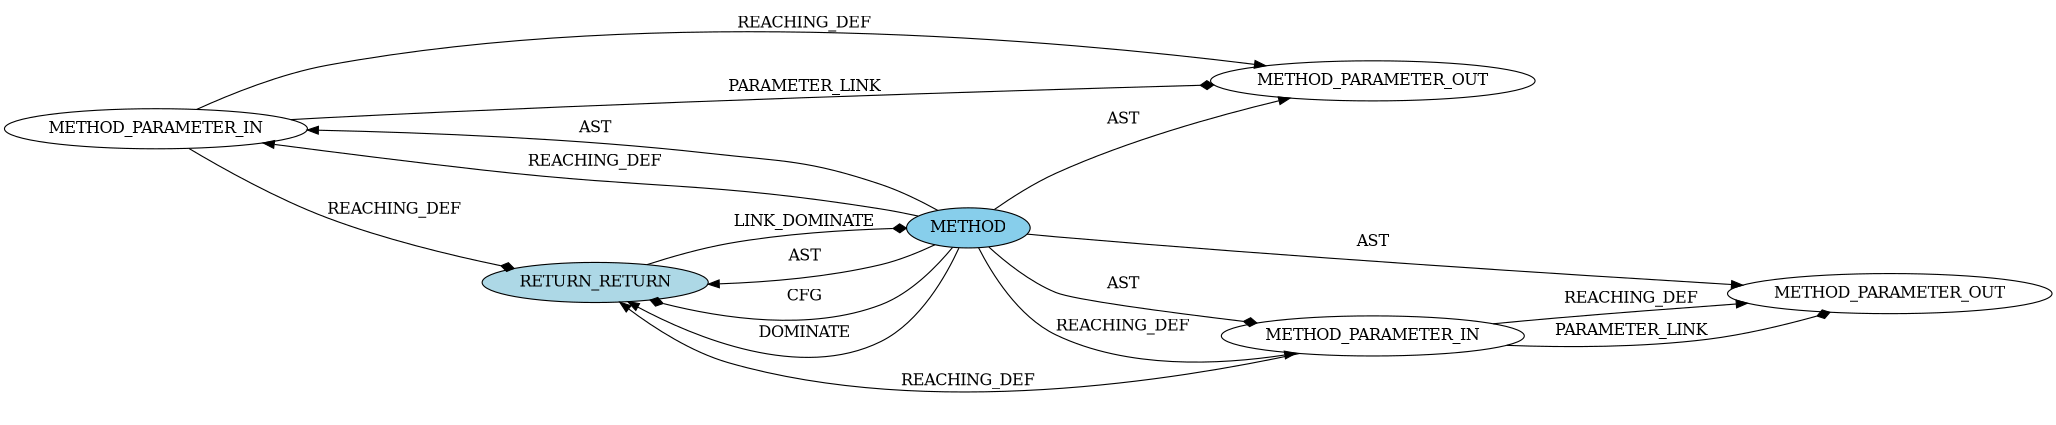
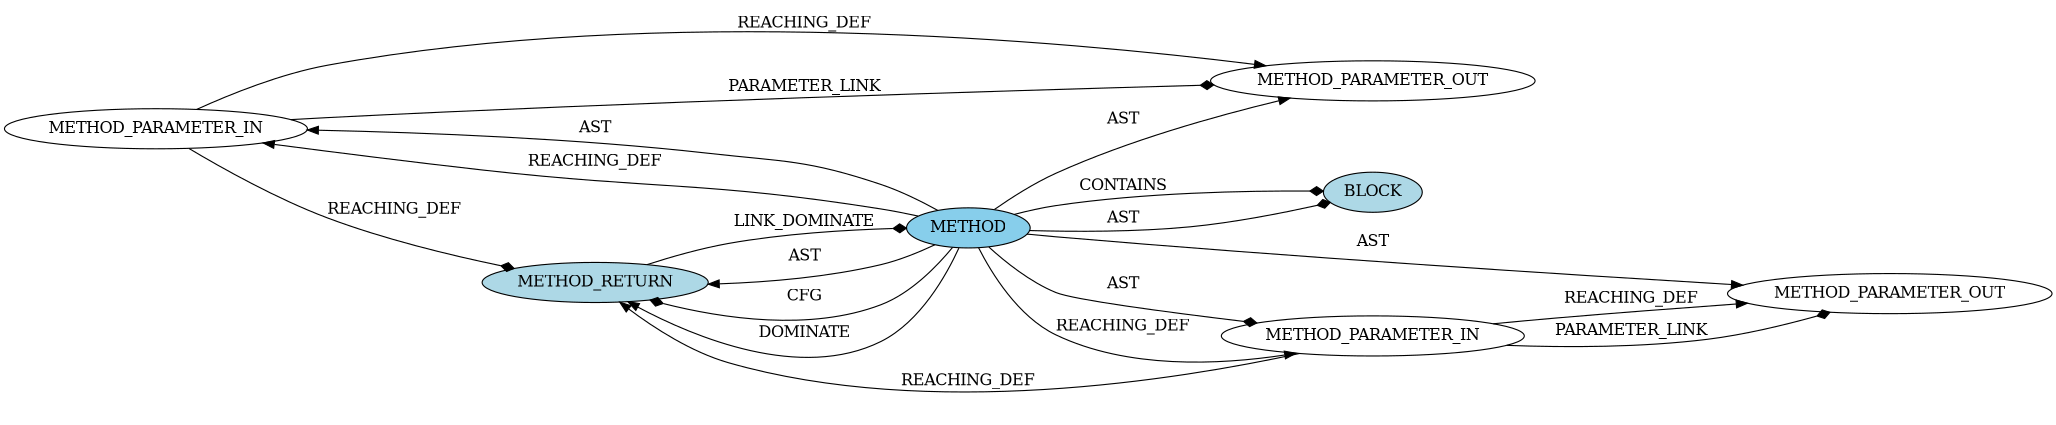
node "BLOCK": added
node "RETURN_RETURN": label "RETURN_RETURN" -> "METHOD_RETURN"
